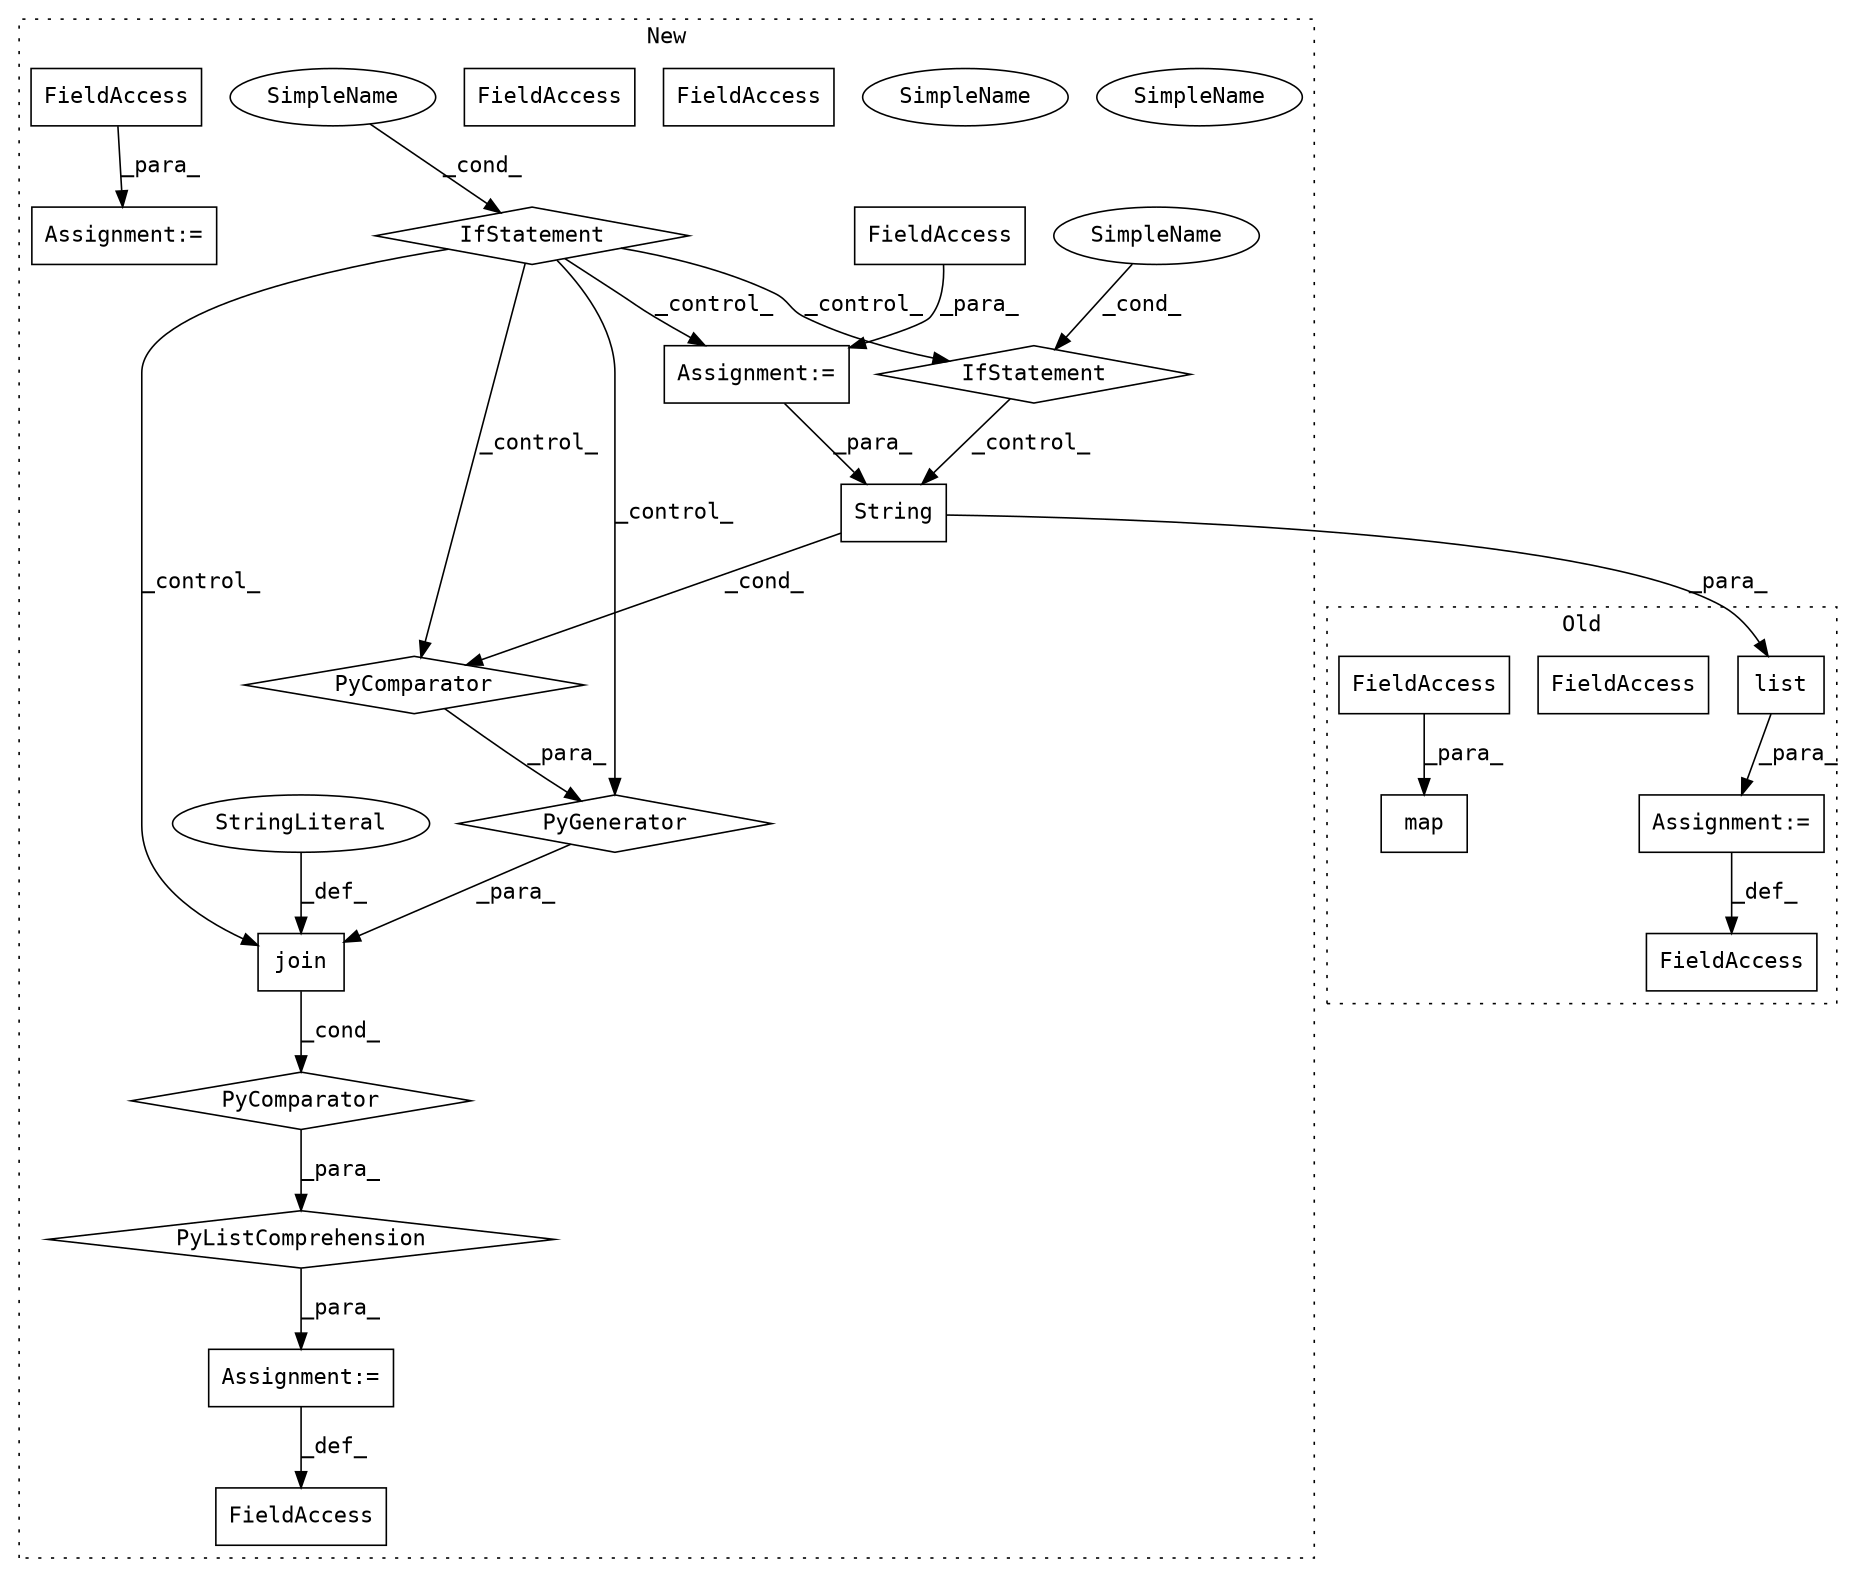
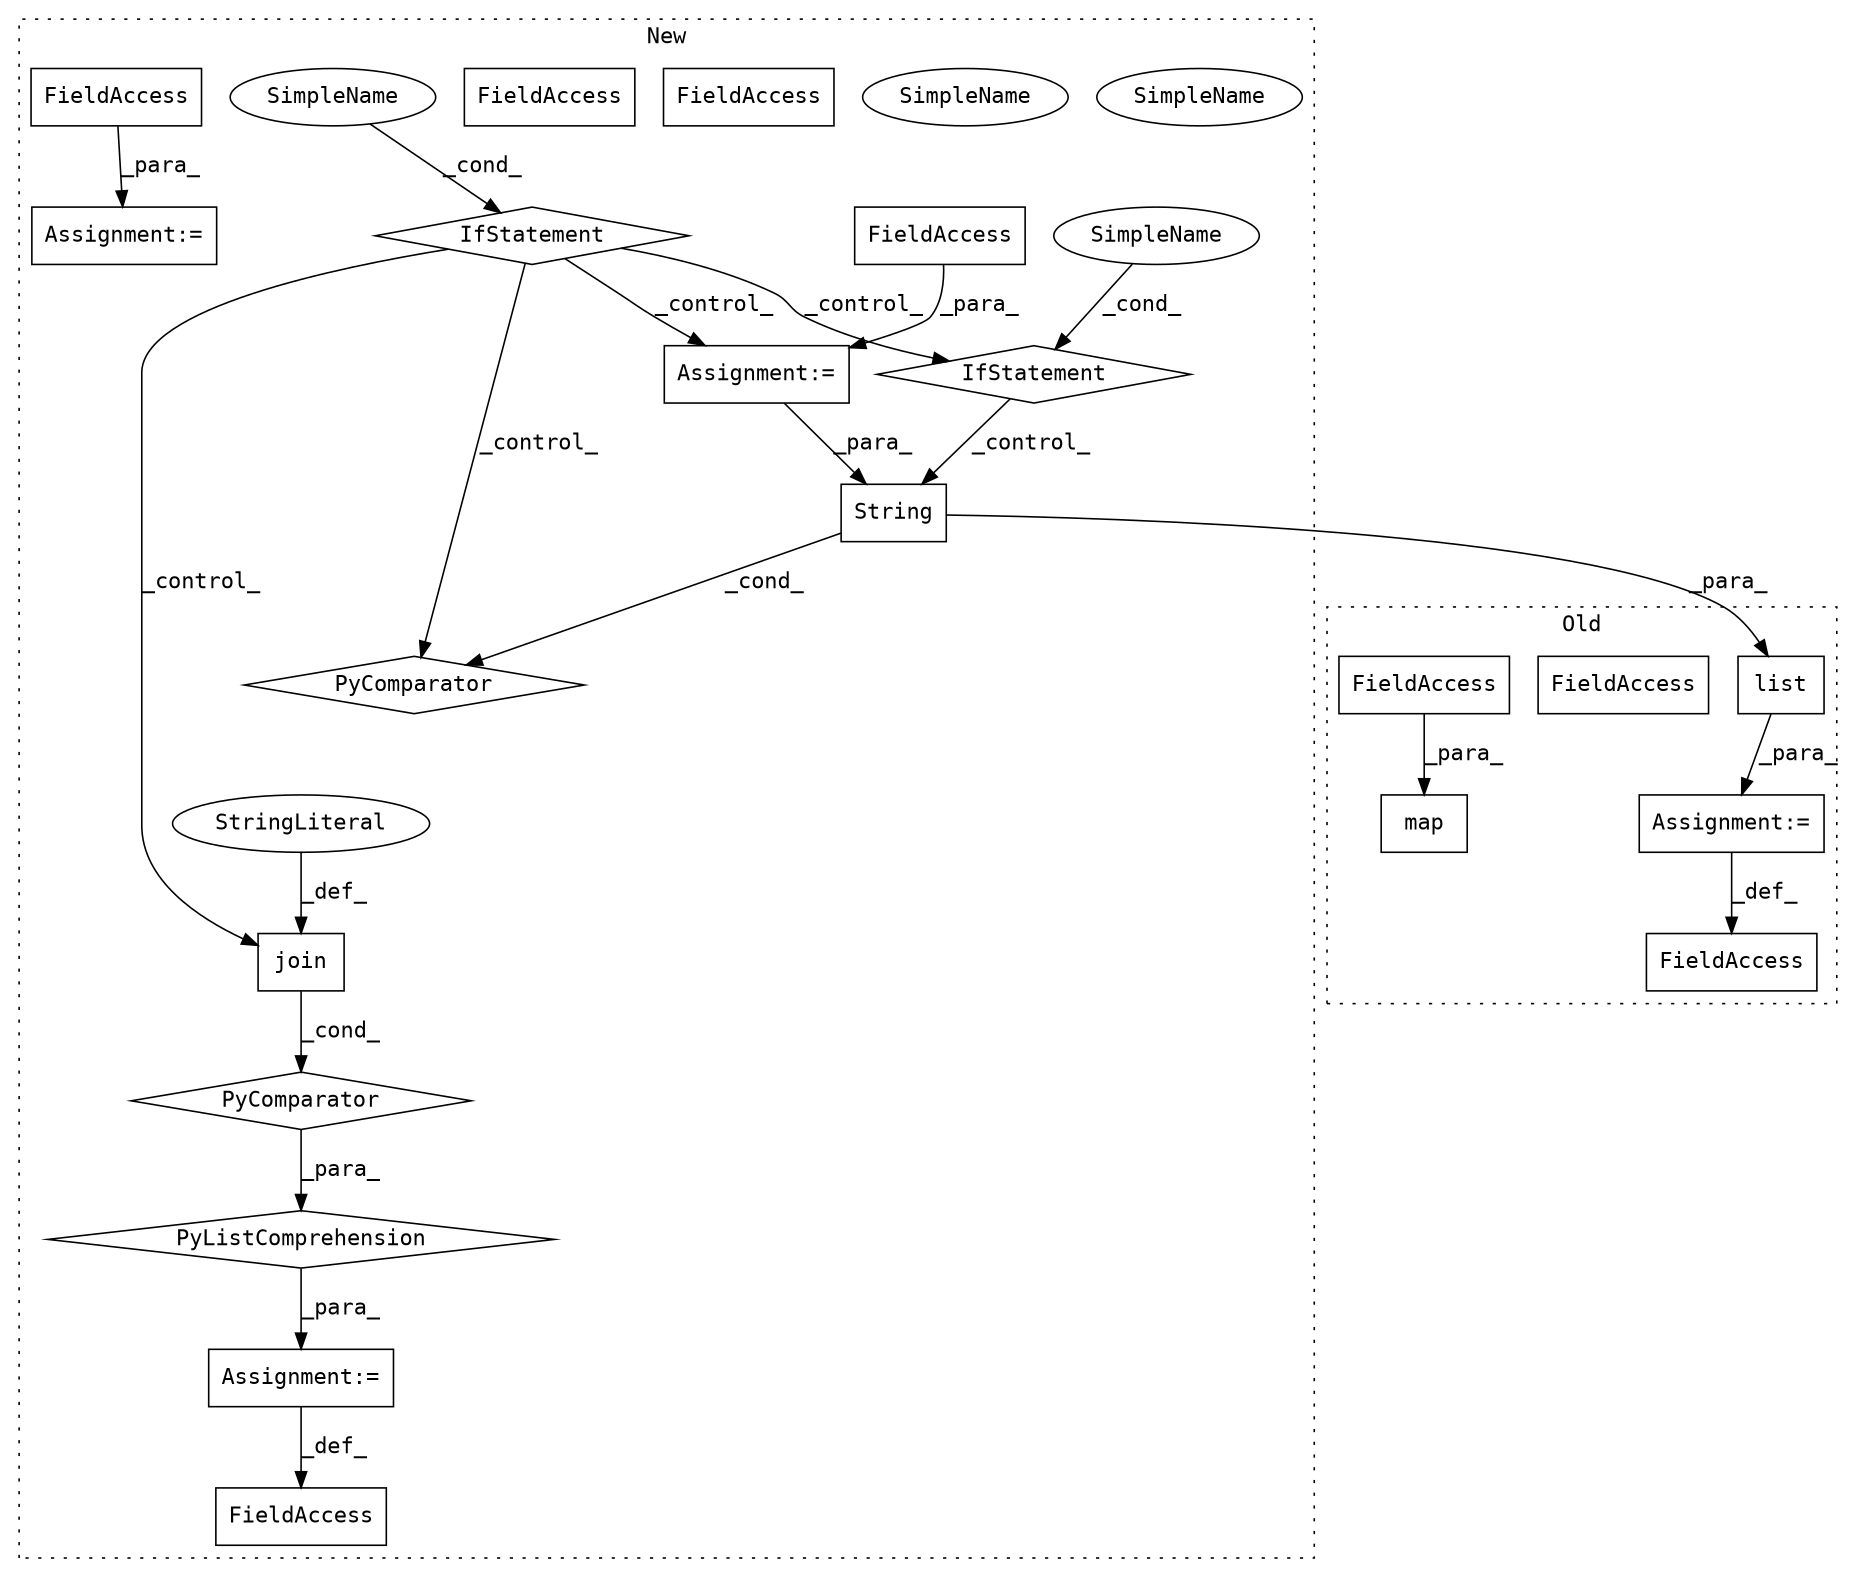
node "PyGenerator": removed
